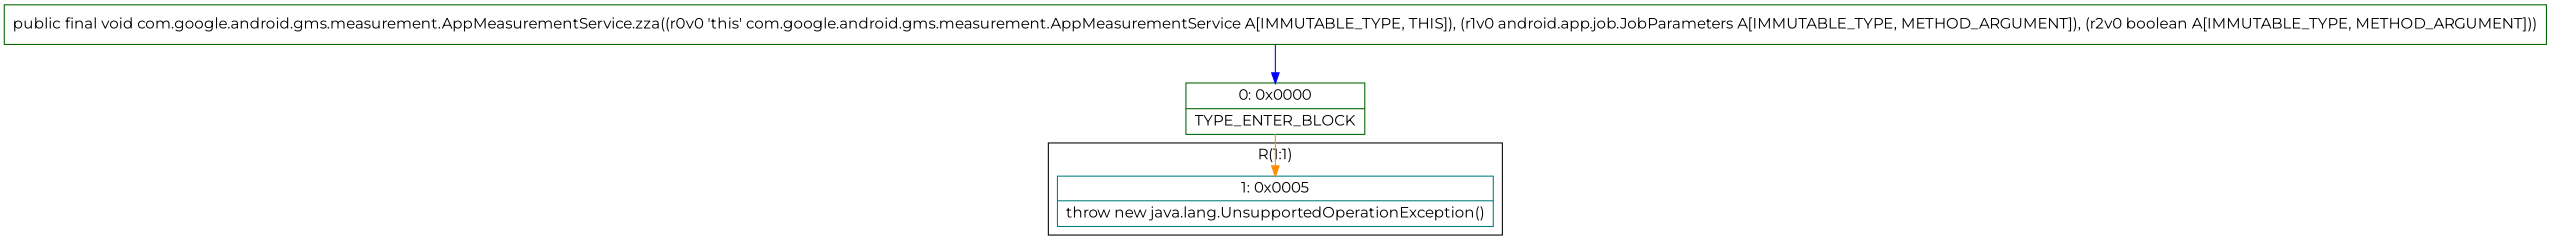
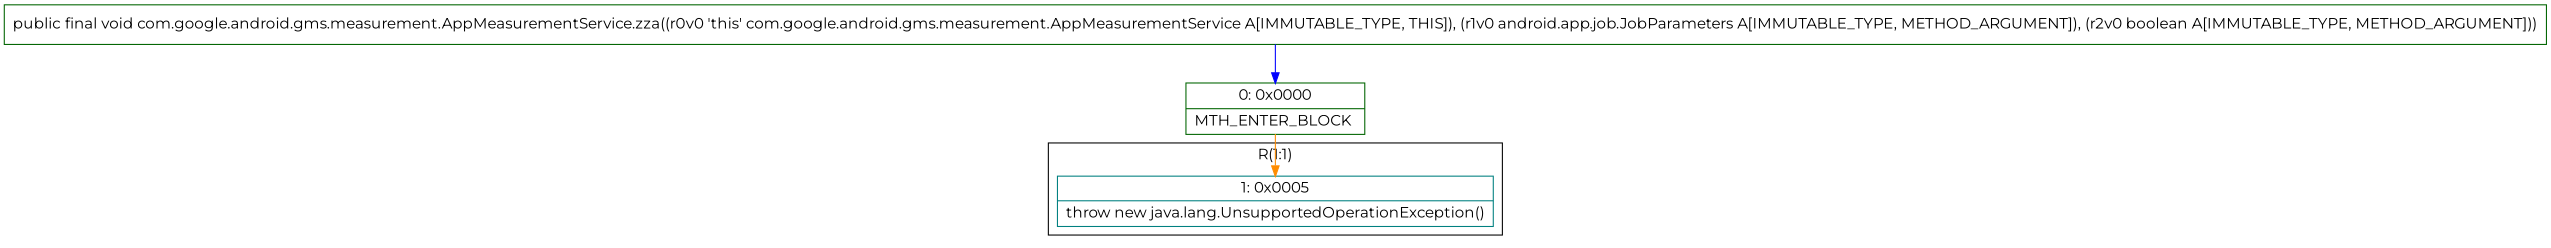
node "0: 0x0000": text "TYPE_ENTER_BLOCK" -> "MTH_ENTER_BLOCK"
